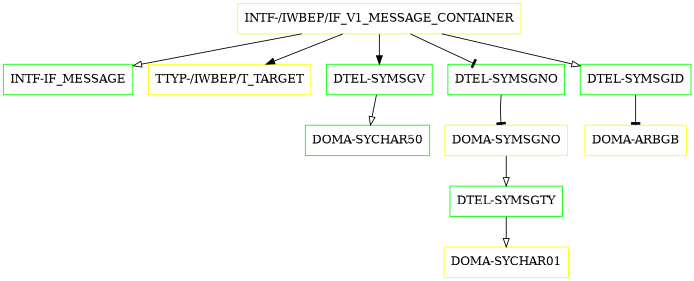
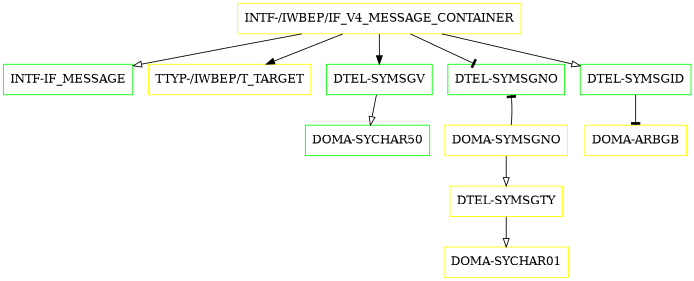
node "INTF-/IWBEP/IF_V1_MESSAGE_CONTAINER": label "INTF-/IWBEP/IF_V1_MESSAGE_CONTAINER" -> "INTF-/IWBEP/IF_V4_MESSAGE_CONTAINER"
edge "DTEL-SYMSGNO" -> "DOMA-SYMSGNO": reversed
node "DTEL-SYMSGTY": color green -> yellow
